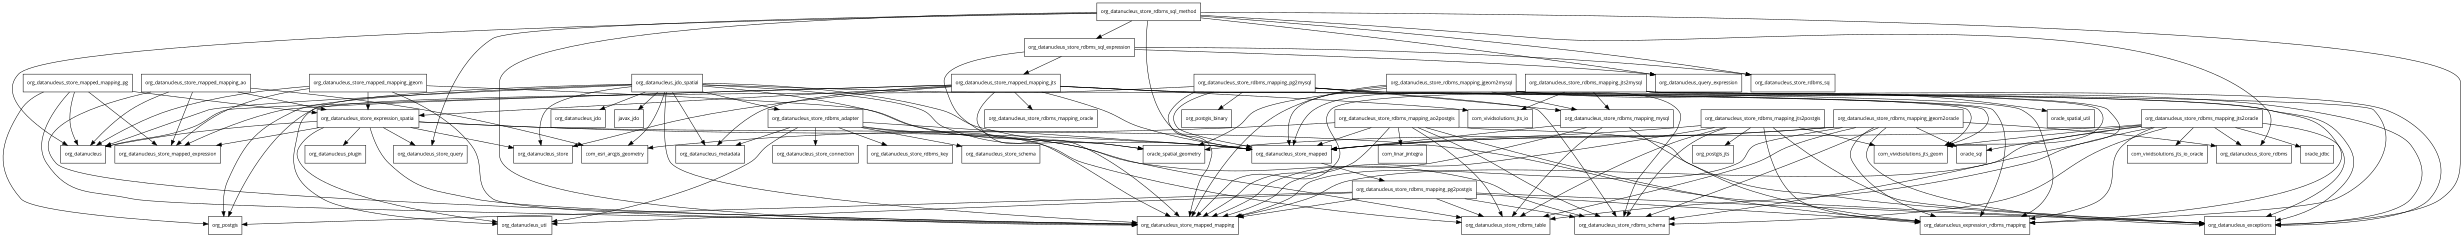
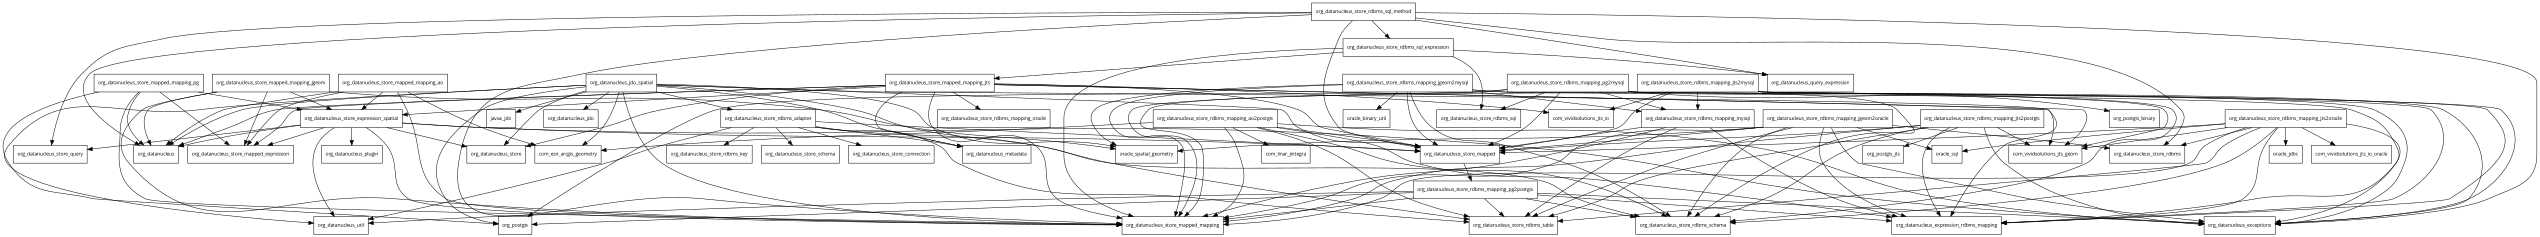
edge "org_datanucleus_store_rdbms_sql_method" -> "org_datanucleus_store_rdbms_sql": now "org_datanucleus_store_rdbms_mapping_pg2mysql" -> "org_datanucleus_store_rdbms_sql"
node "oracle_spatial_util": label "oracle_spatial_util" -> "oracle_binary_util"
